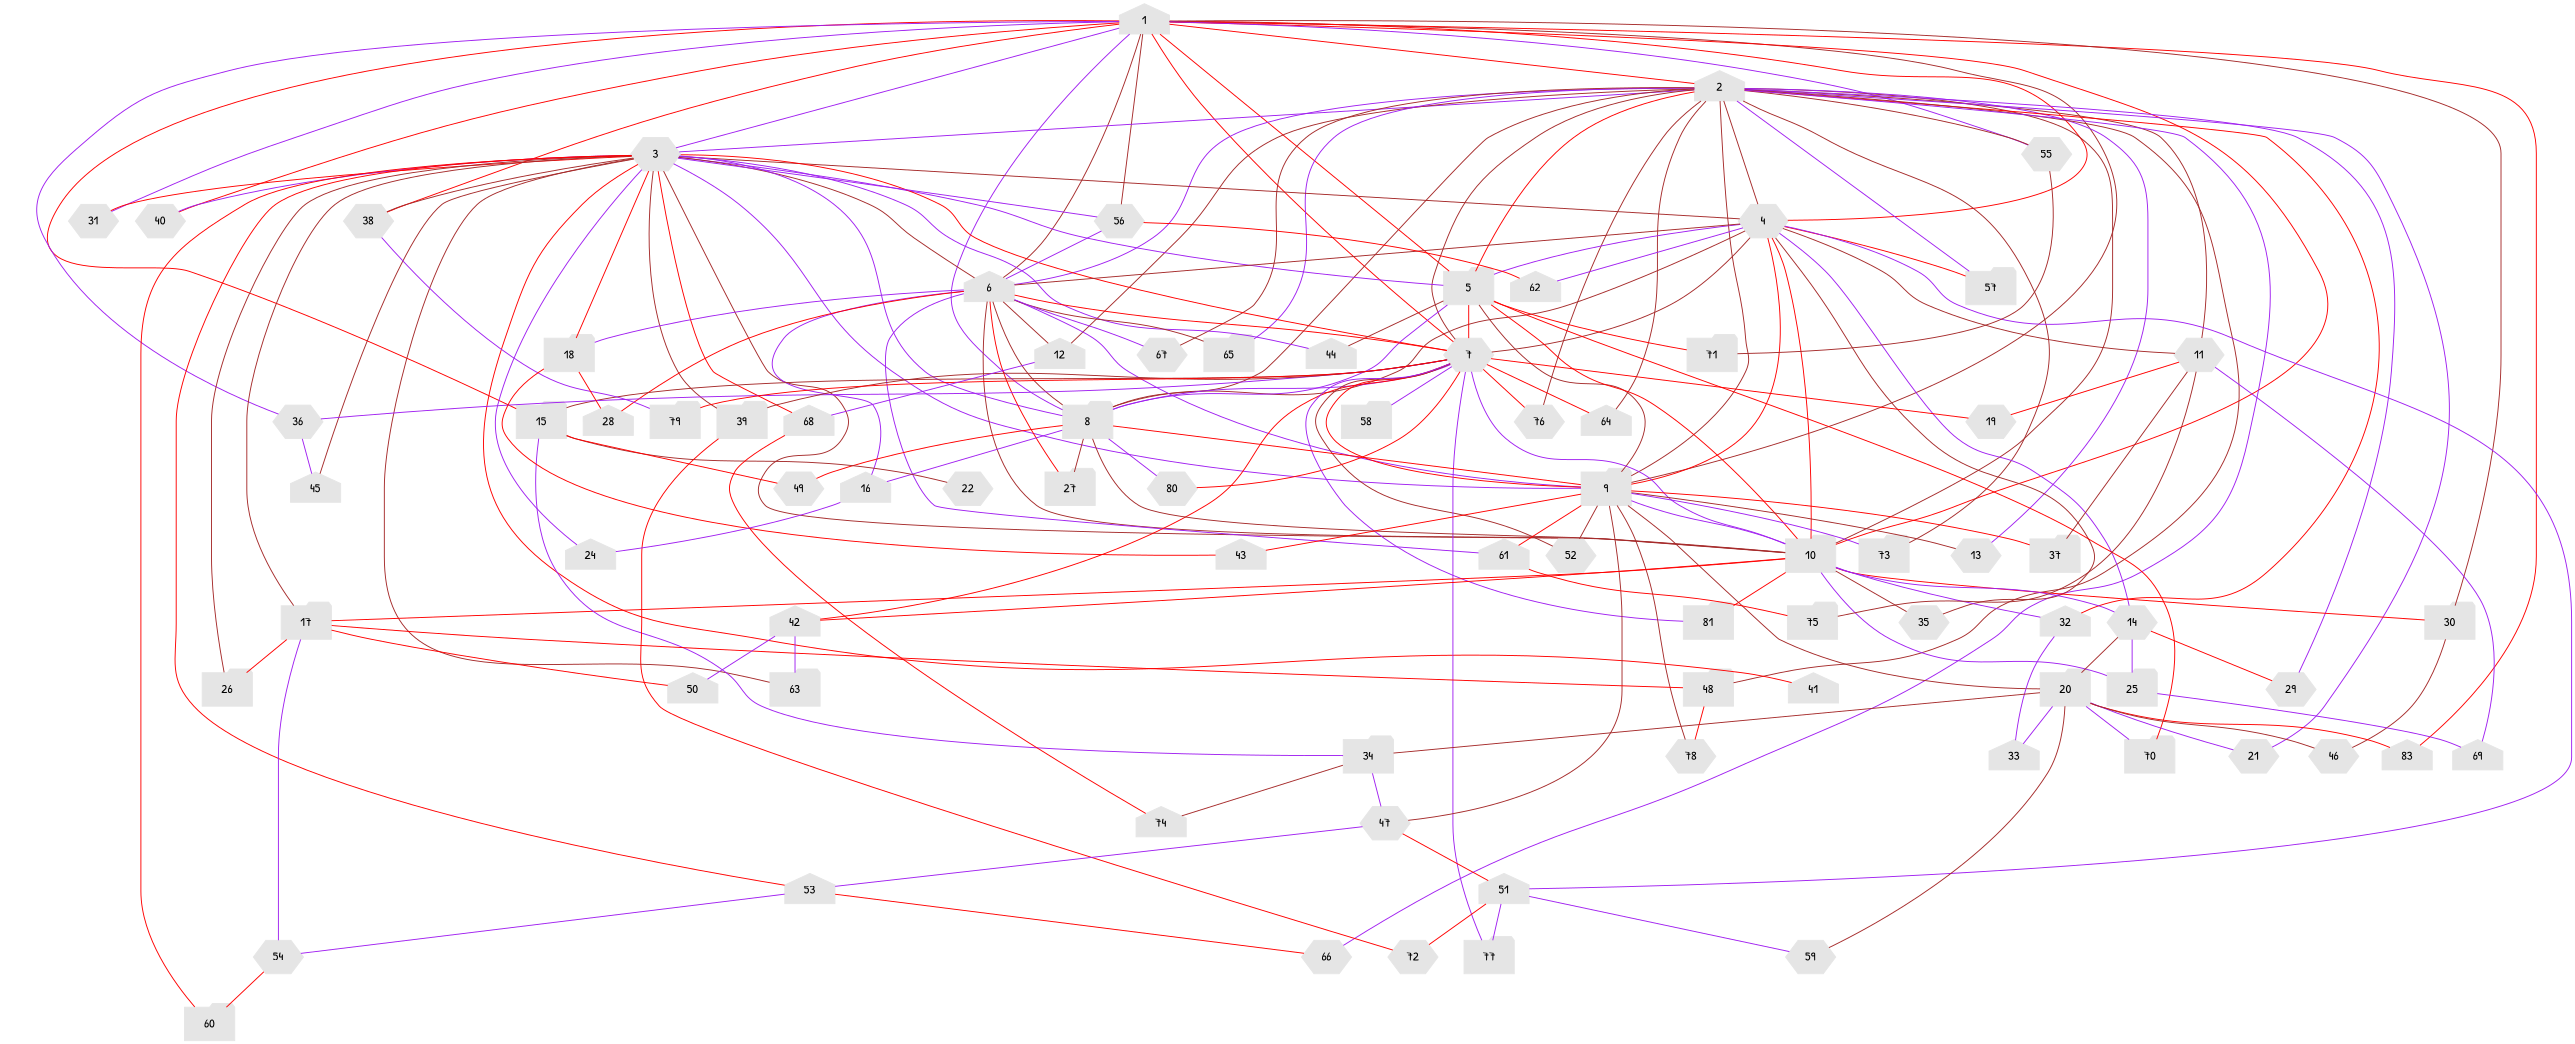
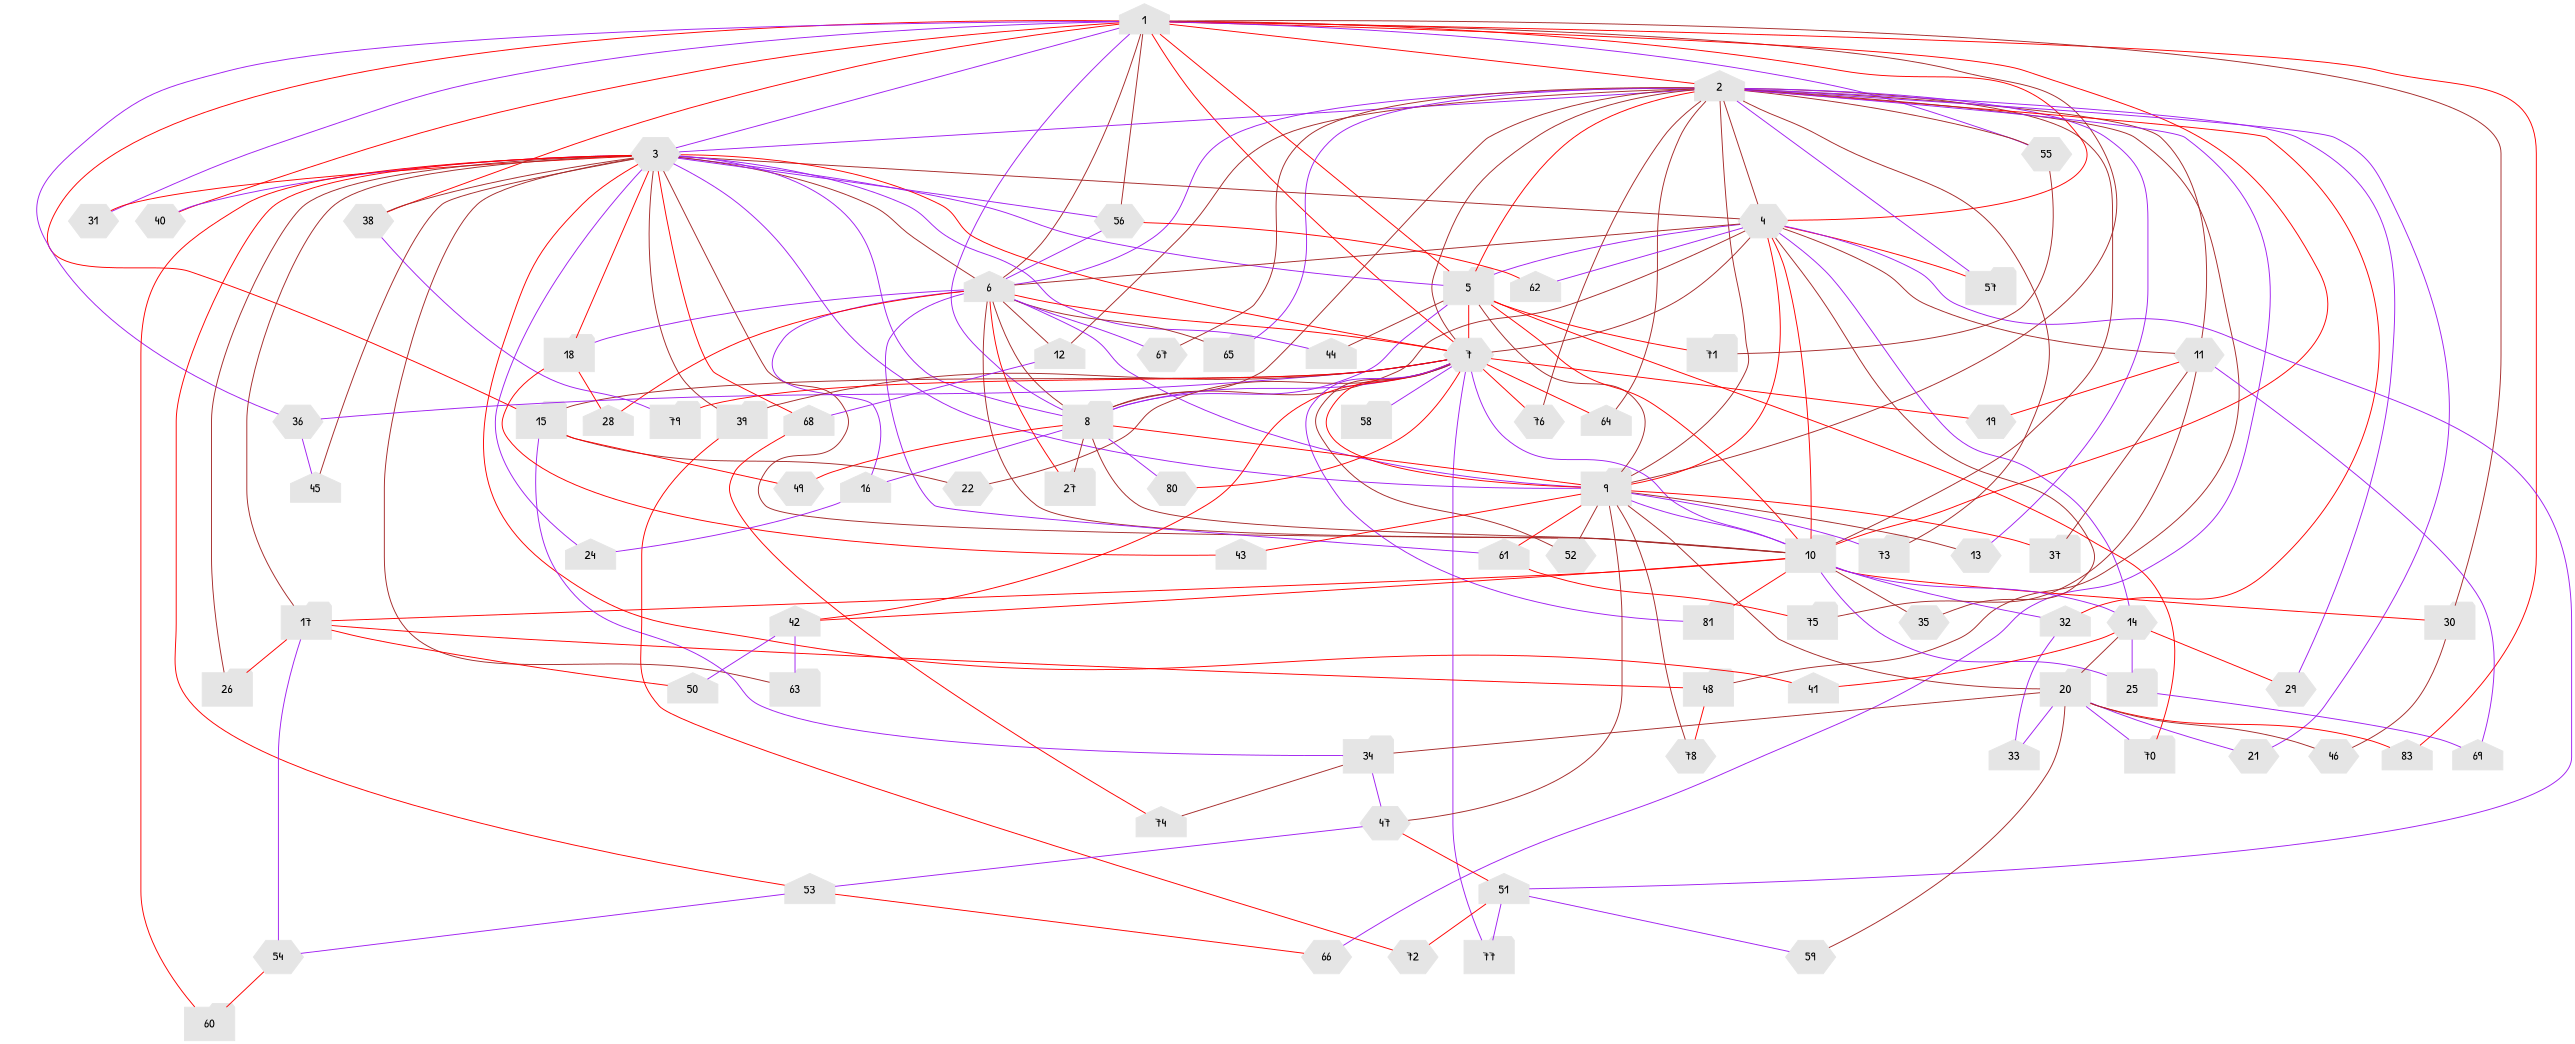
edge "7" -- "22": added
edge "14" -- "41": added
